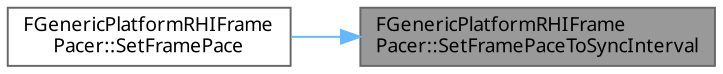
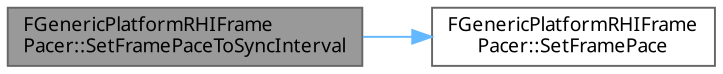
edge "FGenericPlatformRHIFrame Pacer::SetFramePace" -> "FGenericPlatformRHIFrame Pacer::SetFramePaceToSyncInterval": reversed
